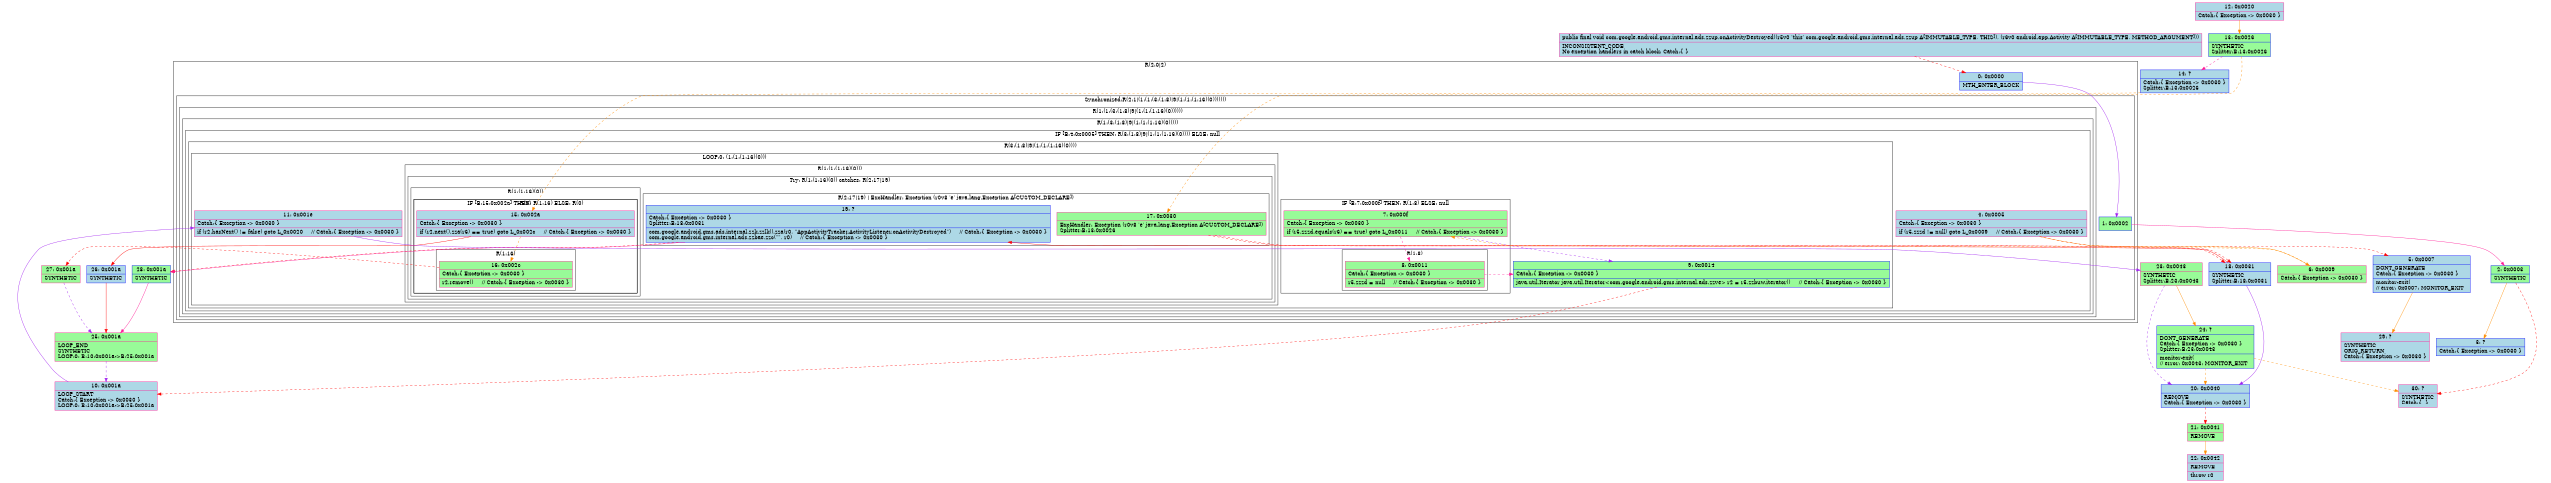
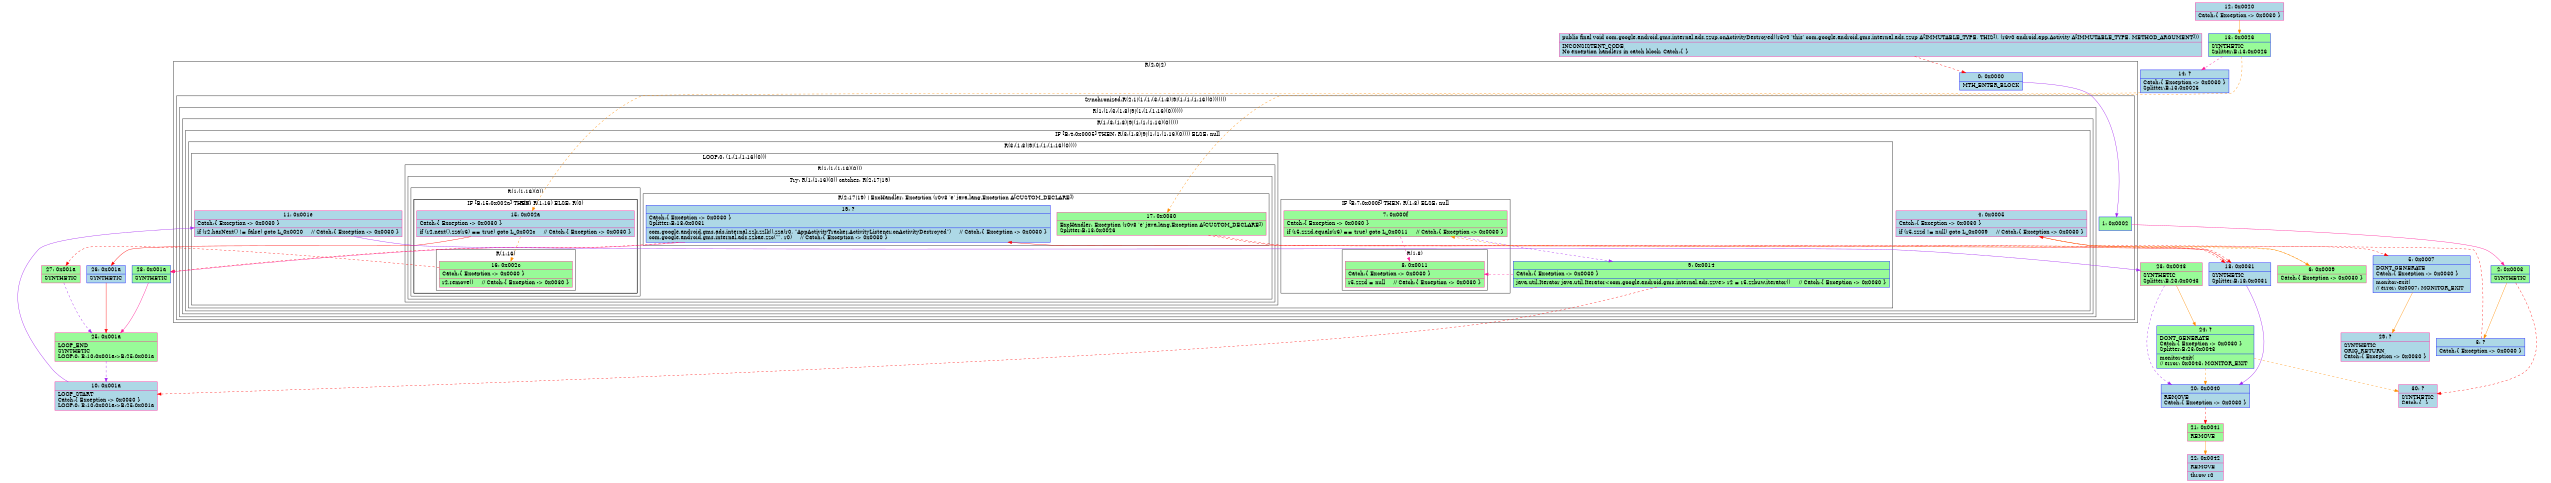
edge "3: ?" -> "4: 0x0005": added
edge "8: 0x0011" -> "9: 0x0014": reversed
